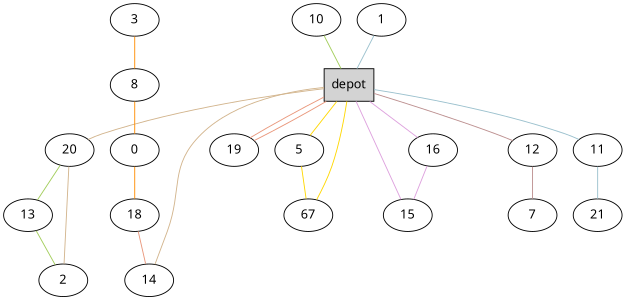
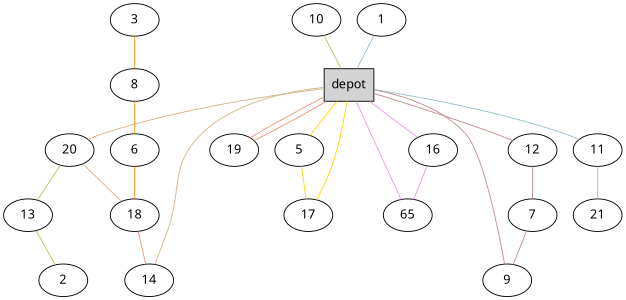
node "0": label "0" -> "6"
edge "20" -- "2": now "20" -- "18"
node "67": label "67" -> "17"
node "15": label "15" -> "65"
node "9": added
